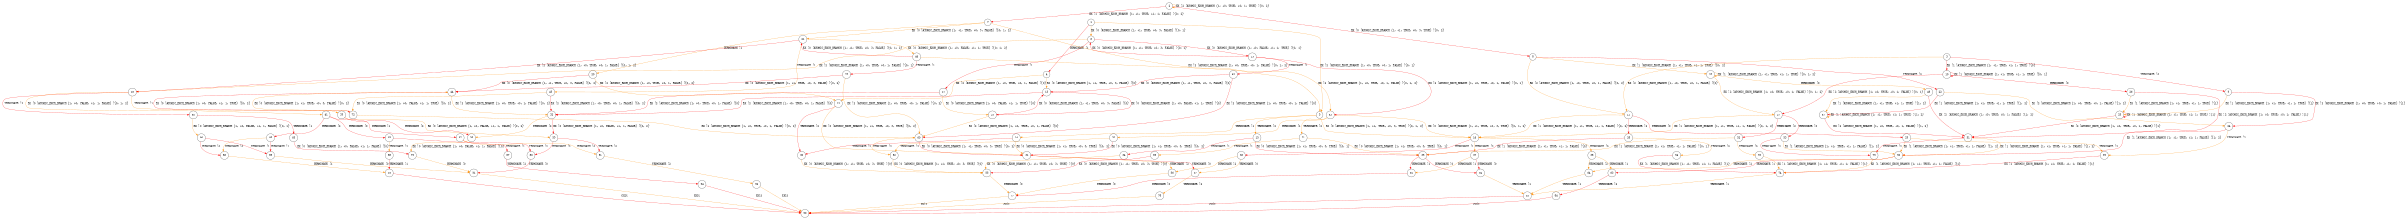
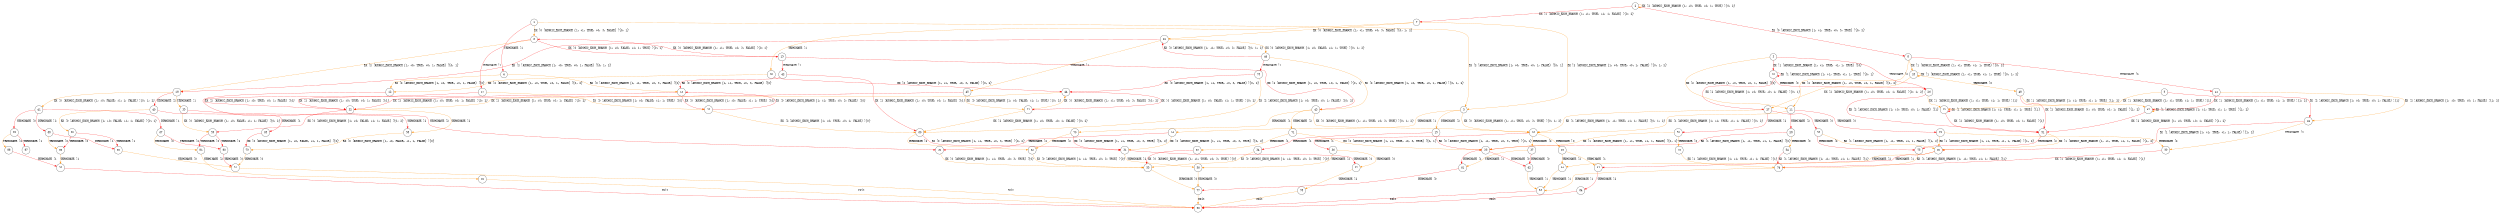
edge "3" -> "9": now "3" -> "26"
edge "12" -> "31": removed, label "EX !0 !ATOMIC_EXCH_BRANCH (1, +1, TRUE, +0, 3, TRUE) !{0, 2}"
node "94": removed
